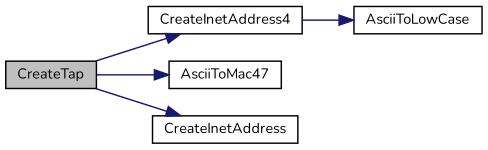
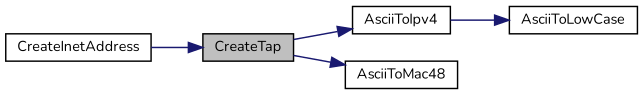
node "CreateInetAddress4": label "CreateInetAddress4" -> "AsciiToIpv4"
node "AsciiToMac47": label "AsciiToMac47" -> "AsciiToMac48"
edge "CreateTap" -> "CreateInetAddress": reversed
